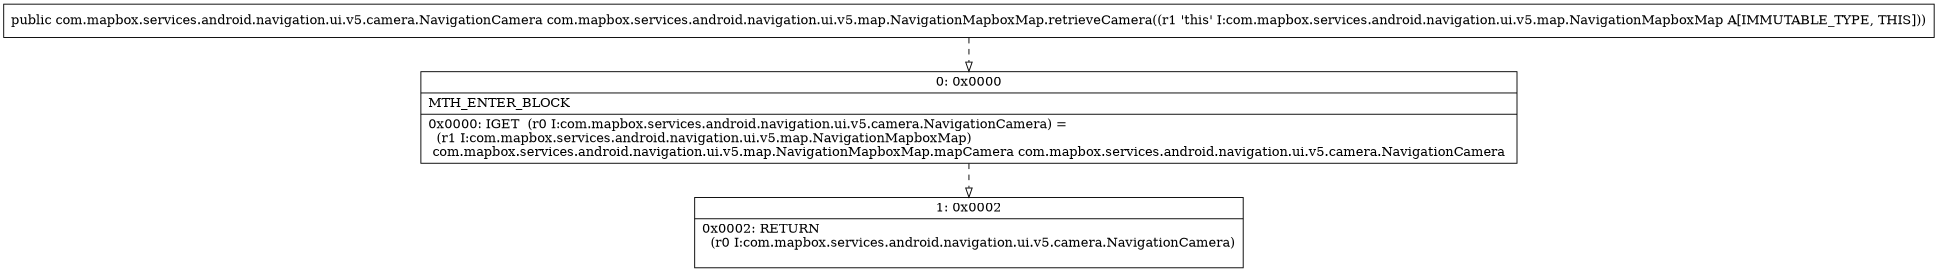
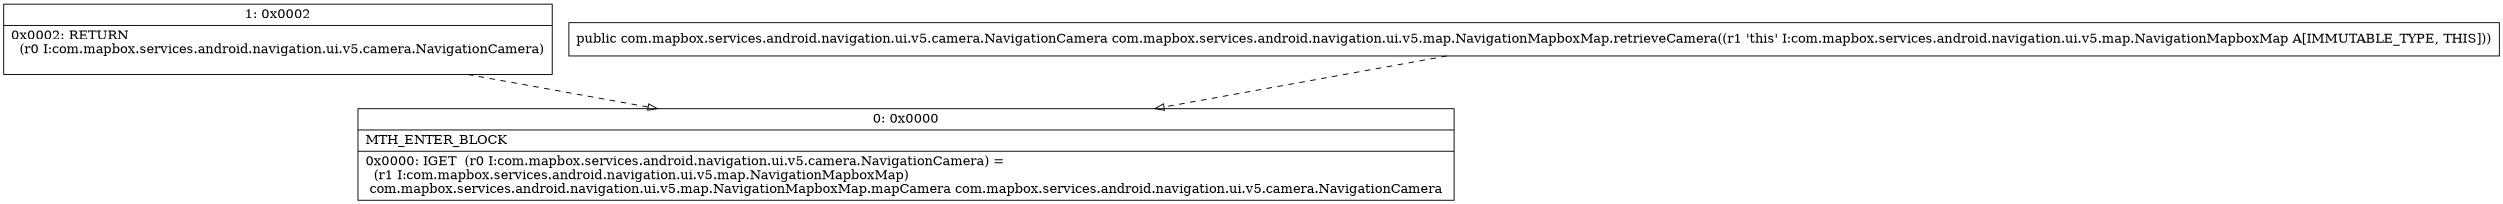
edge "0: 0x0000" -> "1: 0x0002": reversed
